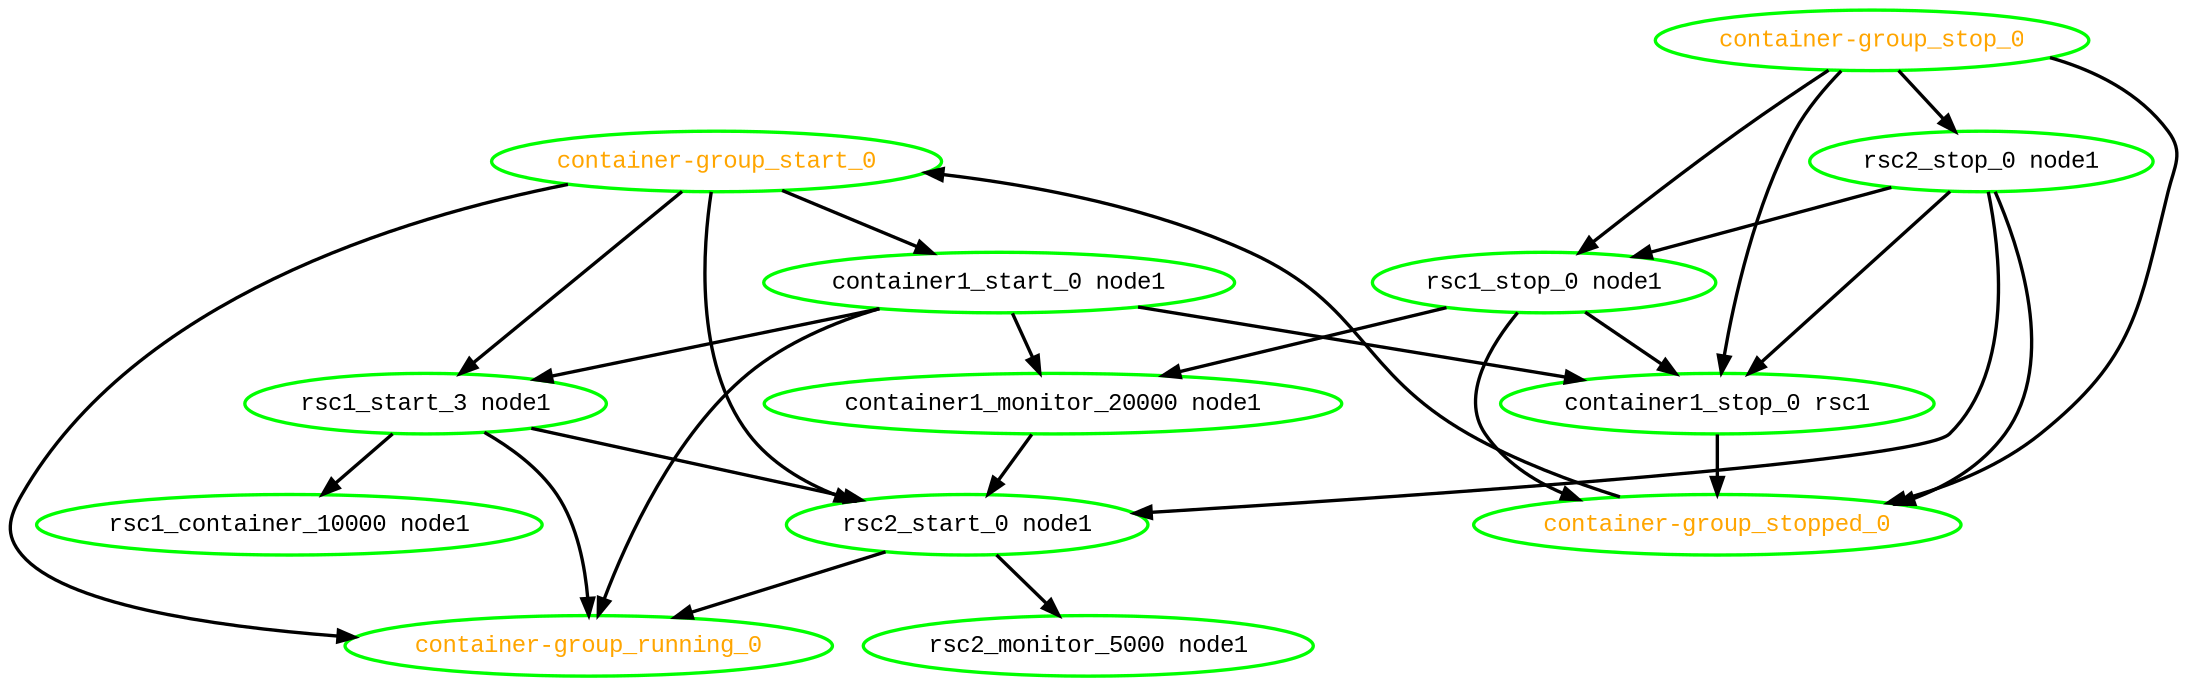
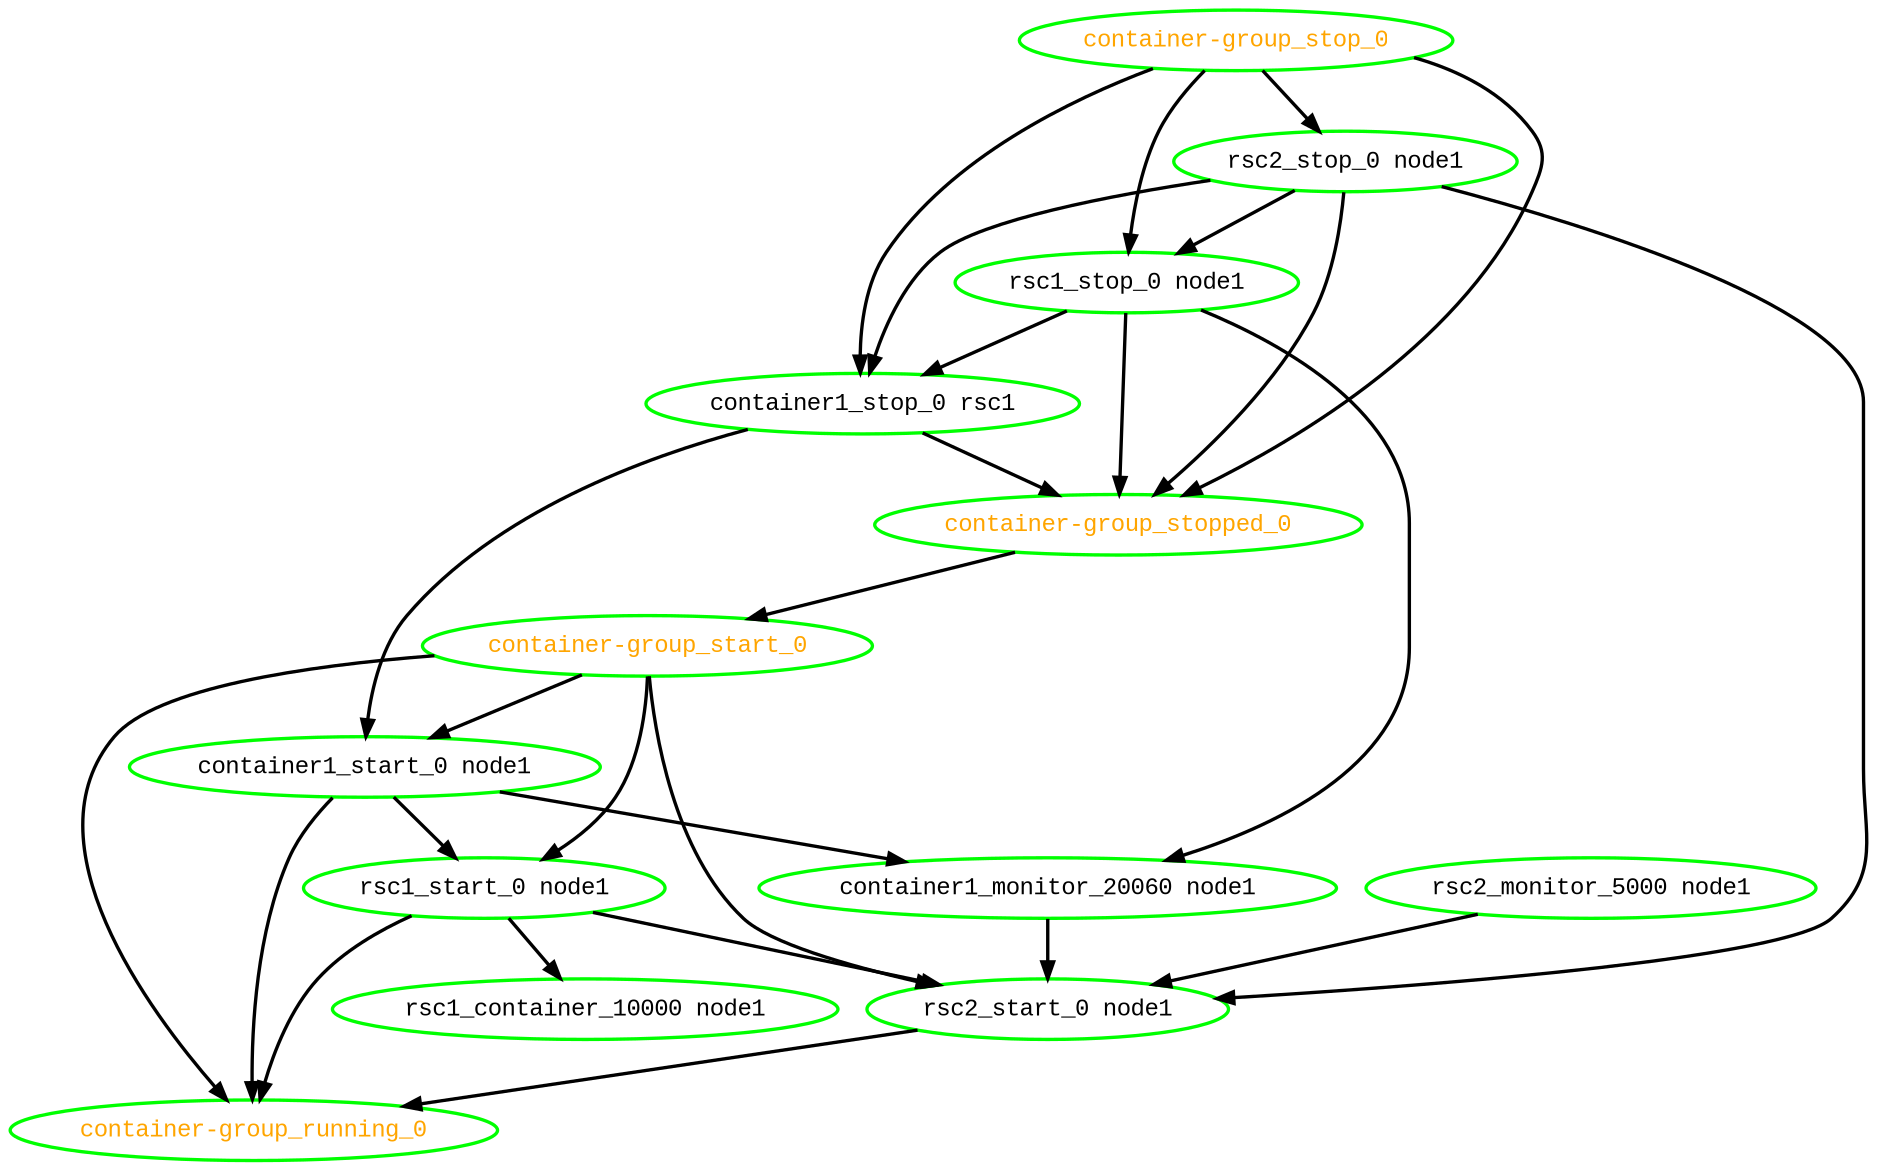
edge "container1_start_0 node1" -> "container1_stop_0 rsc1": reversed
node "rsc1_start_3 node1": label "rsc1_start_3 node1" -> "rsc1_start_0 node1"
node "container1_monitor_20000 node1": label "container1_monitor_20000 node1" -> "container1_monitor_20060 node1"
edge "rsc2_start_0 node1" -> "rsc2_monitor_5000 node1": reversed
